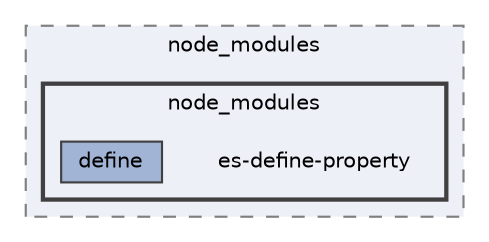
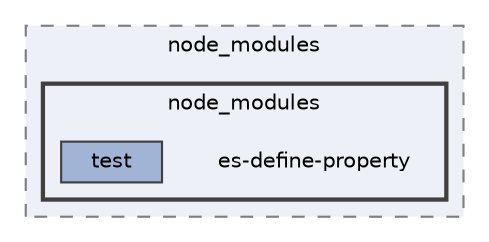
node "define": label "define" -> "test"
